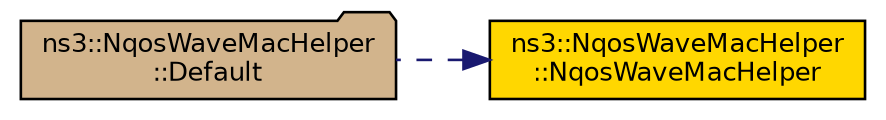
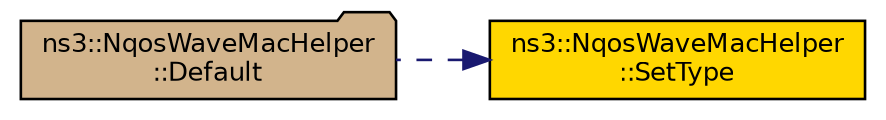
node "ns3::NqosWaveMacHelper ::NqosWaveMacHelper": label "ns3::NqosWaveMacHelper ::NqosWaveMacHelper" -> "ns3::NqosWaveMacHelper ::SetType"
